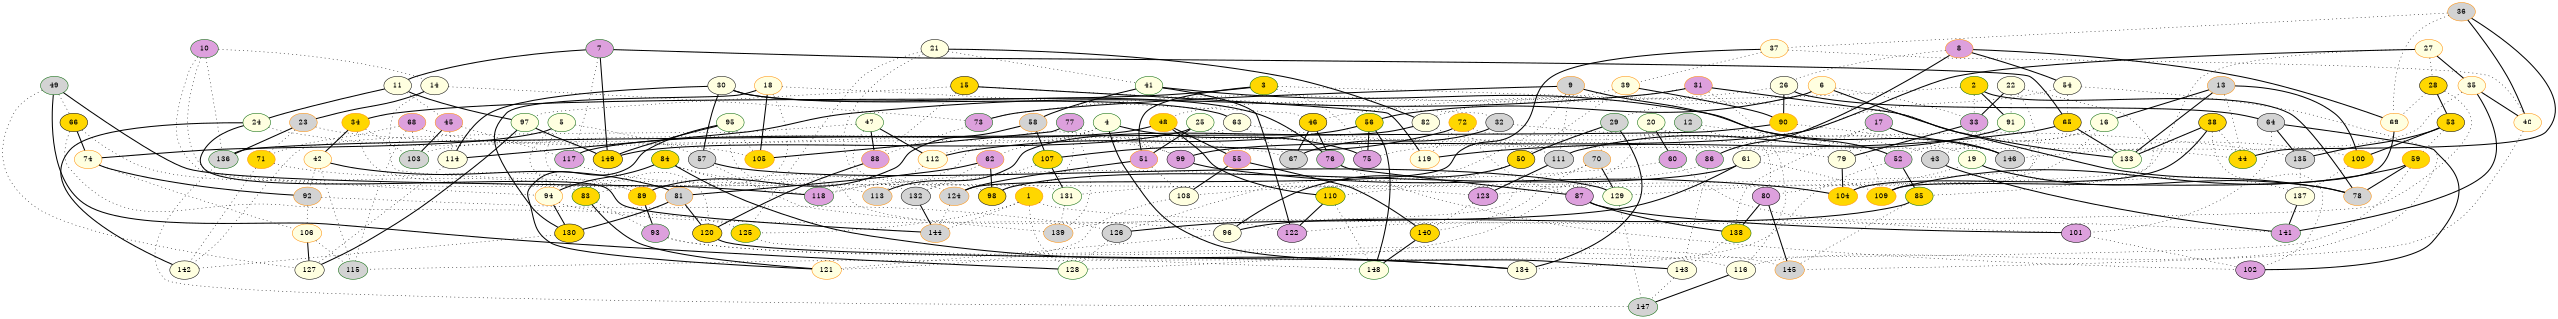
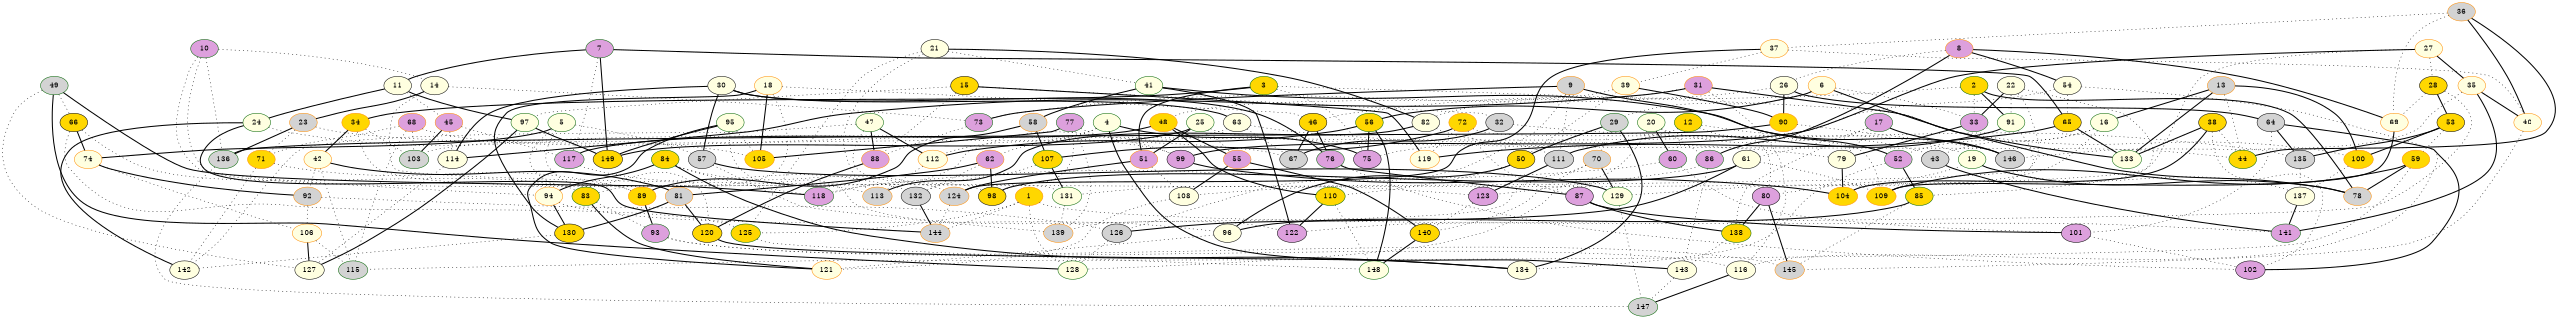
node "12": fillcolor lightgrey -> gold
